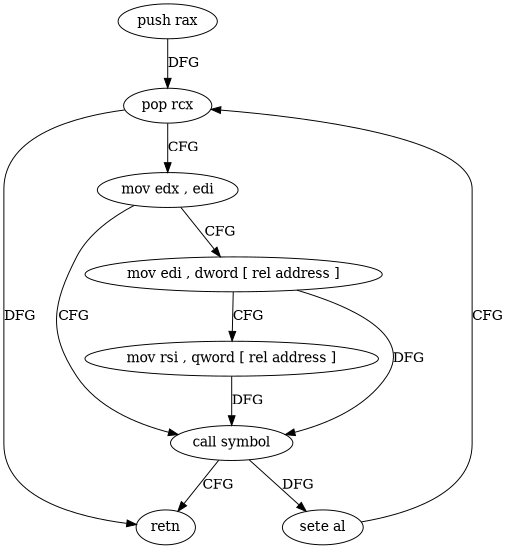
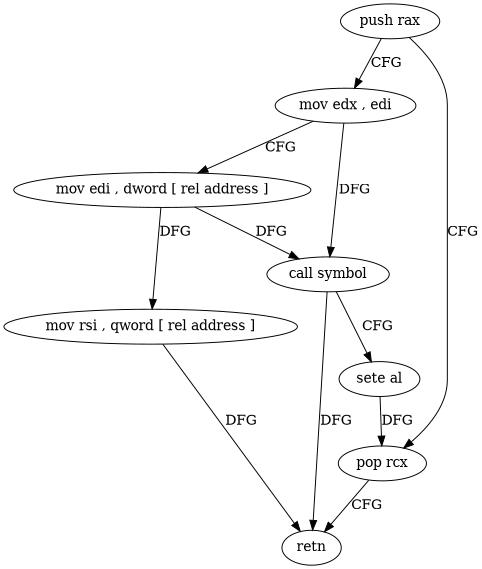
edge "push rax" -> "pop rcx": label "DFG" -> "CFG"
edge "pop rcx" -> "mov edx , edi": now "push rax" -> "mov edx , edi"
edge "pop rcx" -> "retn": label "DFG" -> "CFG"
edge "mov edx , edi" -> "call symbol": label "CFG" -> "DFG"
edge "mov edi , dword [ rel address ]" -> "mov rsi , qword [ rel address ]": label "CFG" -> "DFG"
edge "sete al" -> "pop rcx": label "CFG" -> "DFG"
edge "mov rsi , qword [ rel address ]" -> "call symbol": now "mov rsi , qword [ rel address ]" -> "retn"
edge "call symbol" -> "retn": label "CFG" -> "DFG"
edge "call symbol" -> "sete al": label "DFG" -> "CFG"
